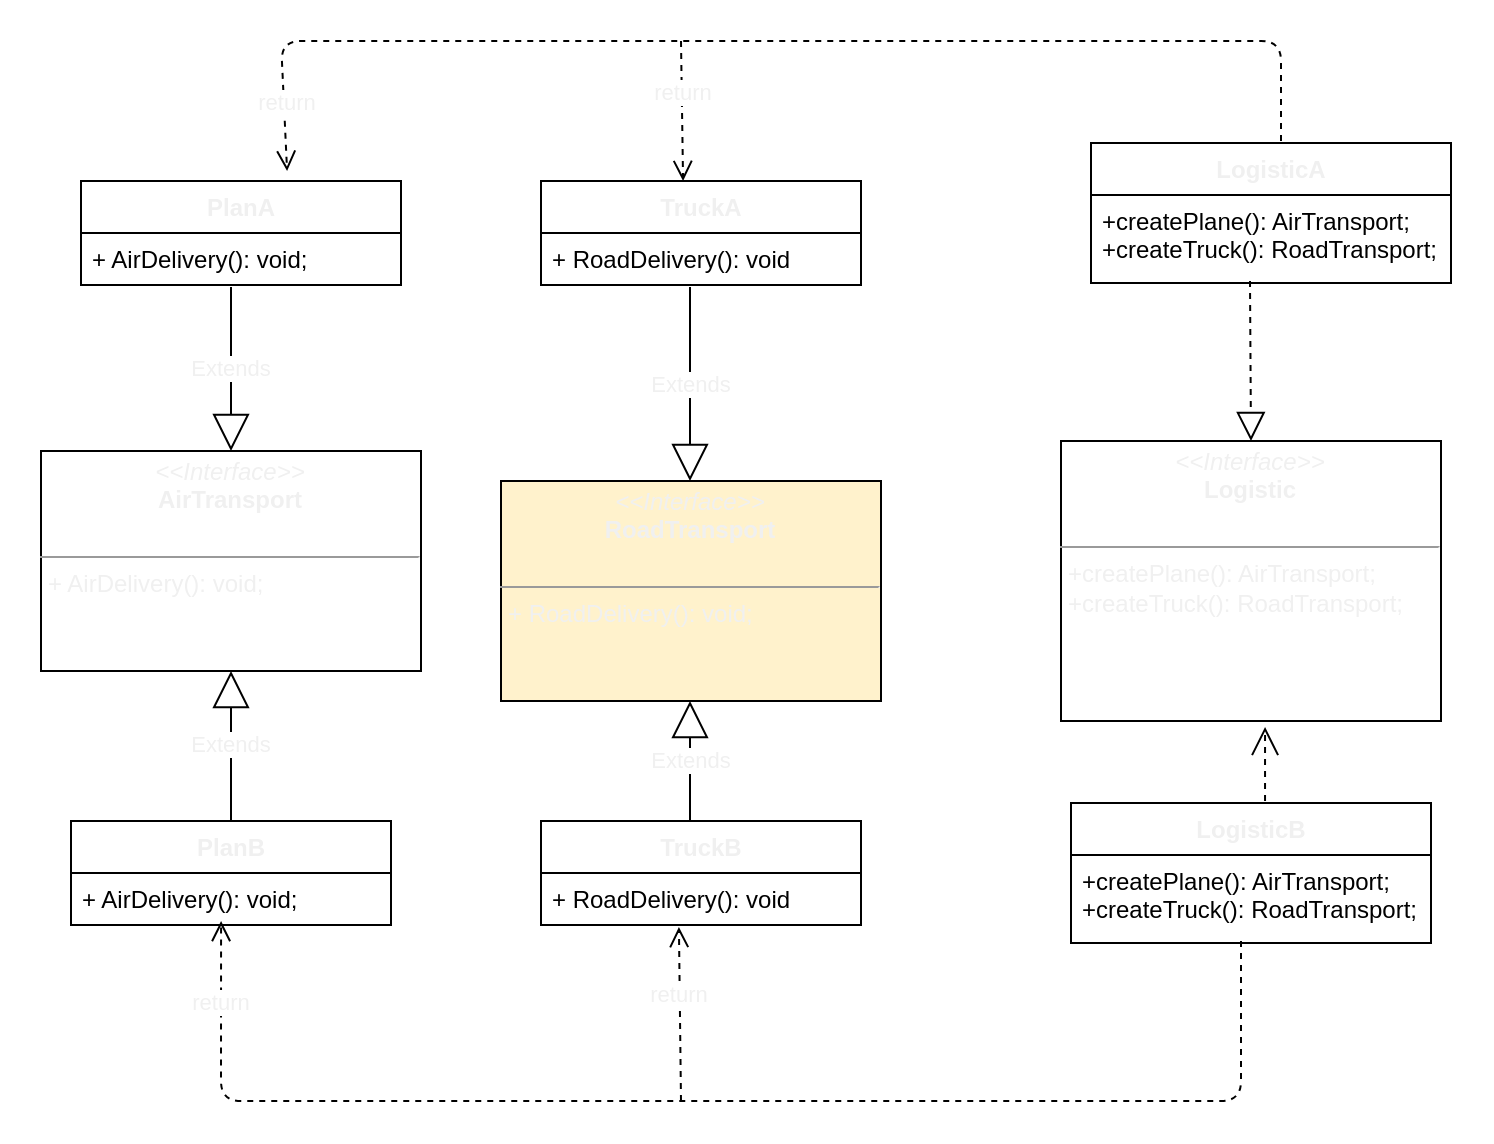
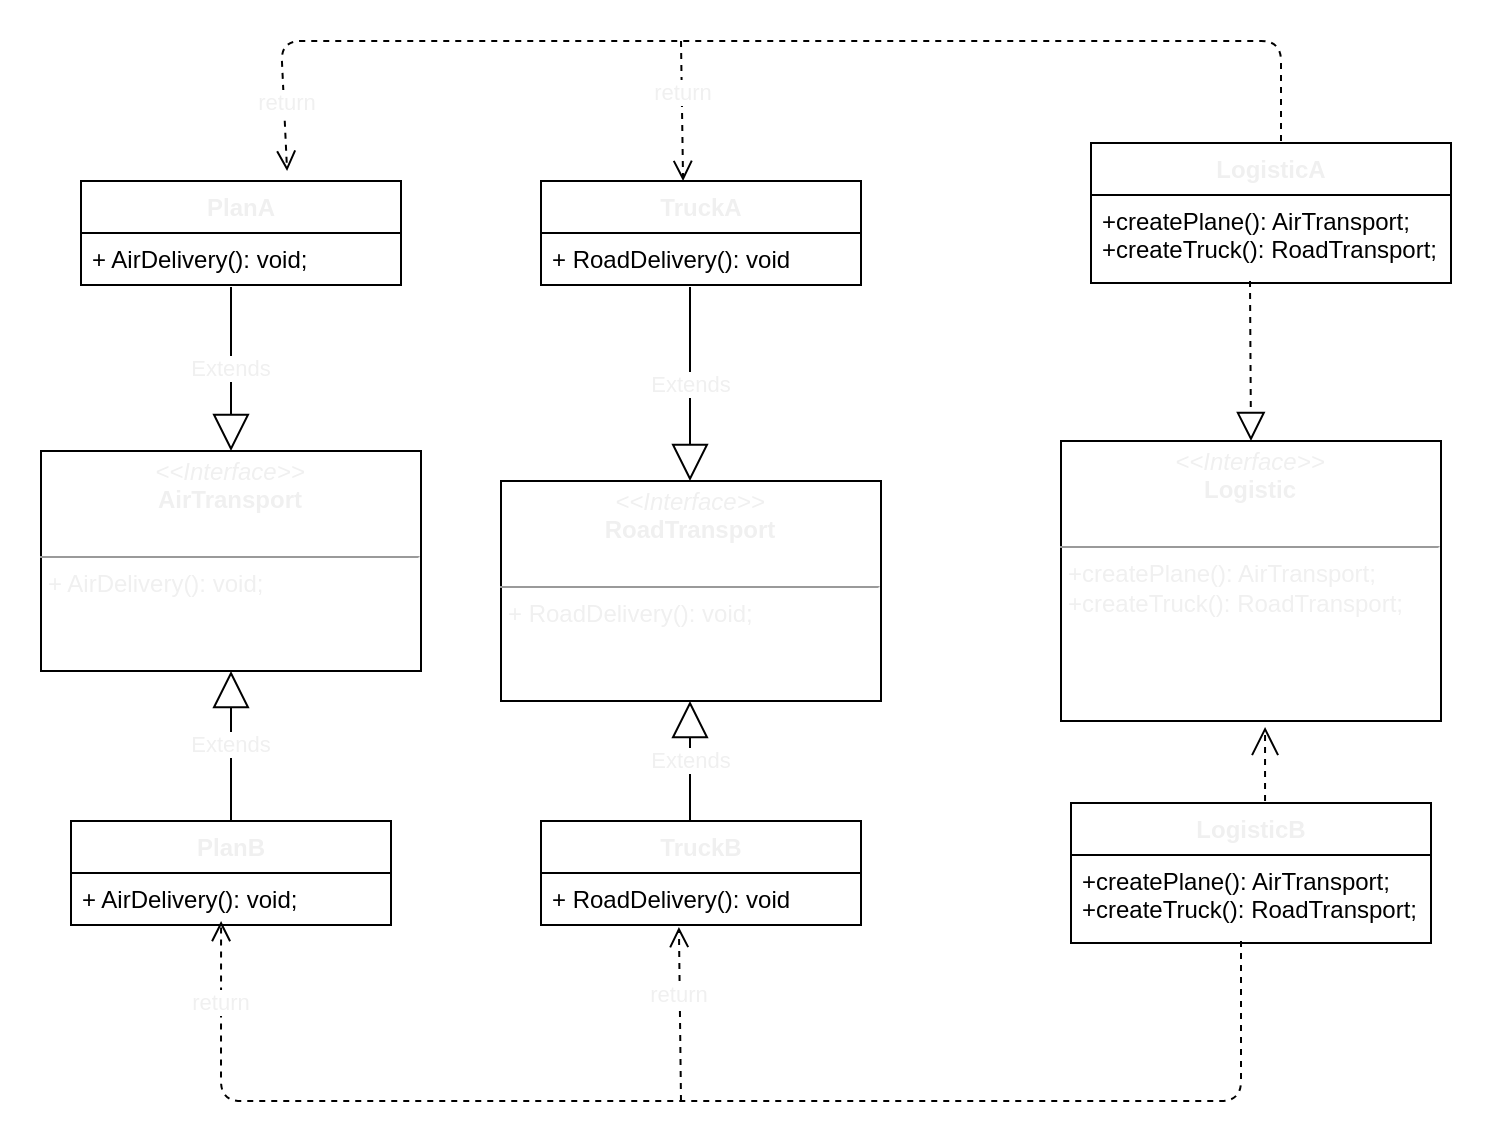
node "<<Interface>> RoadTransport + RoadDelivery(): void;": fillcolor #fff2cc -> #ffffff
